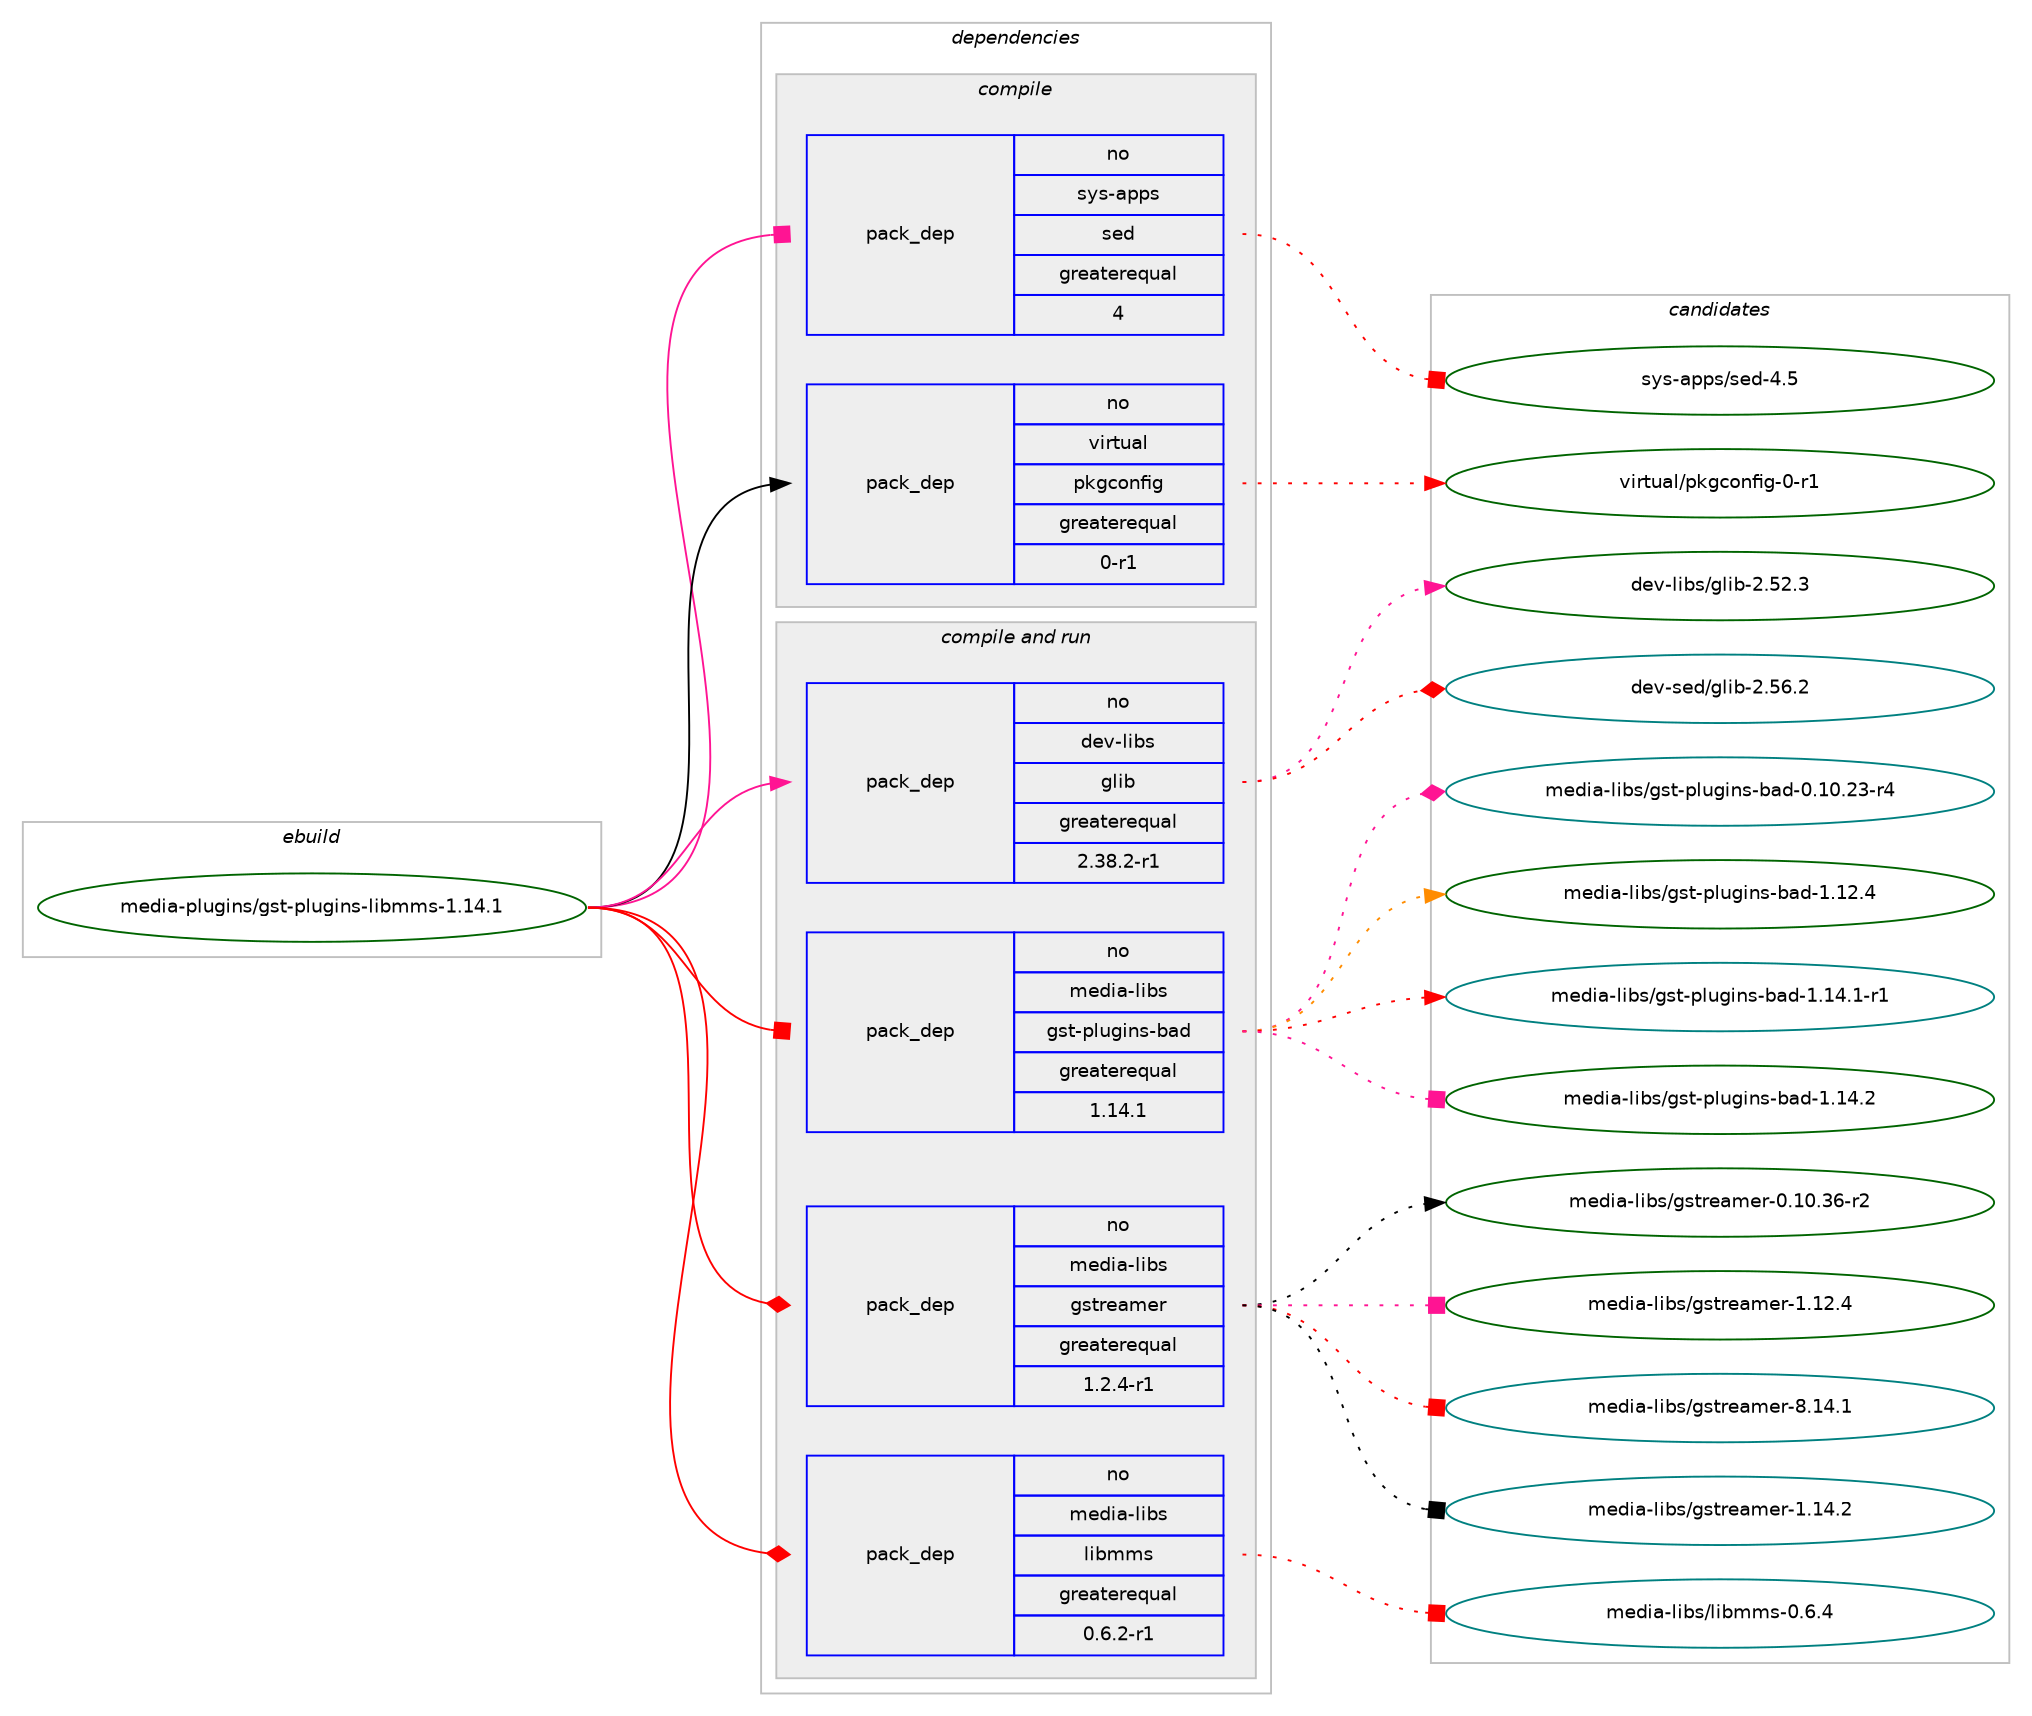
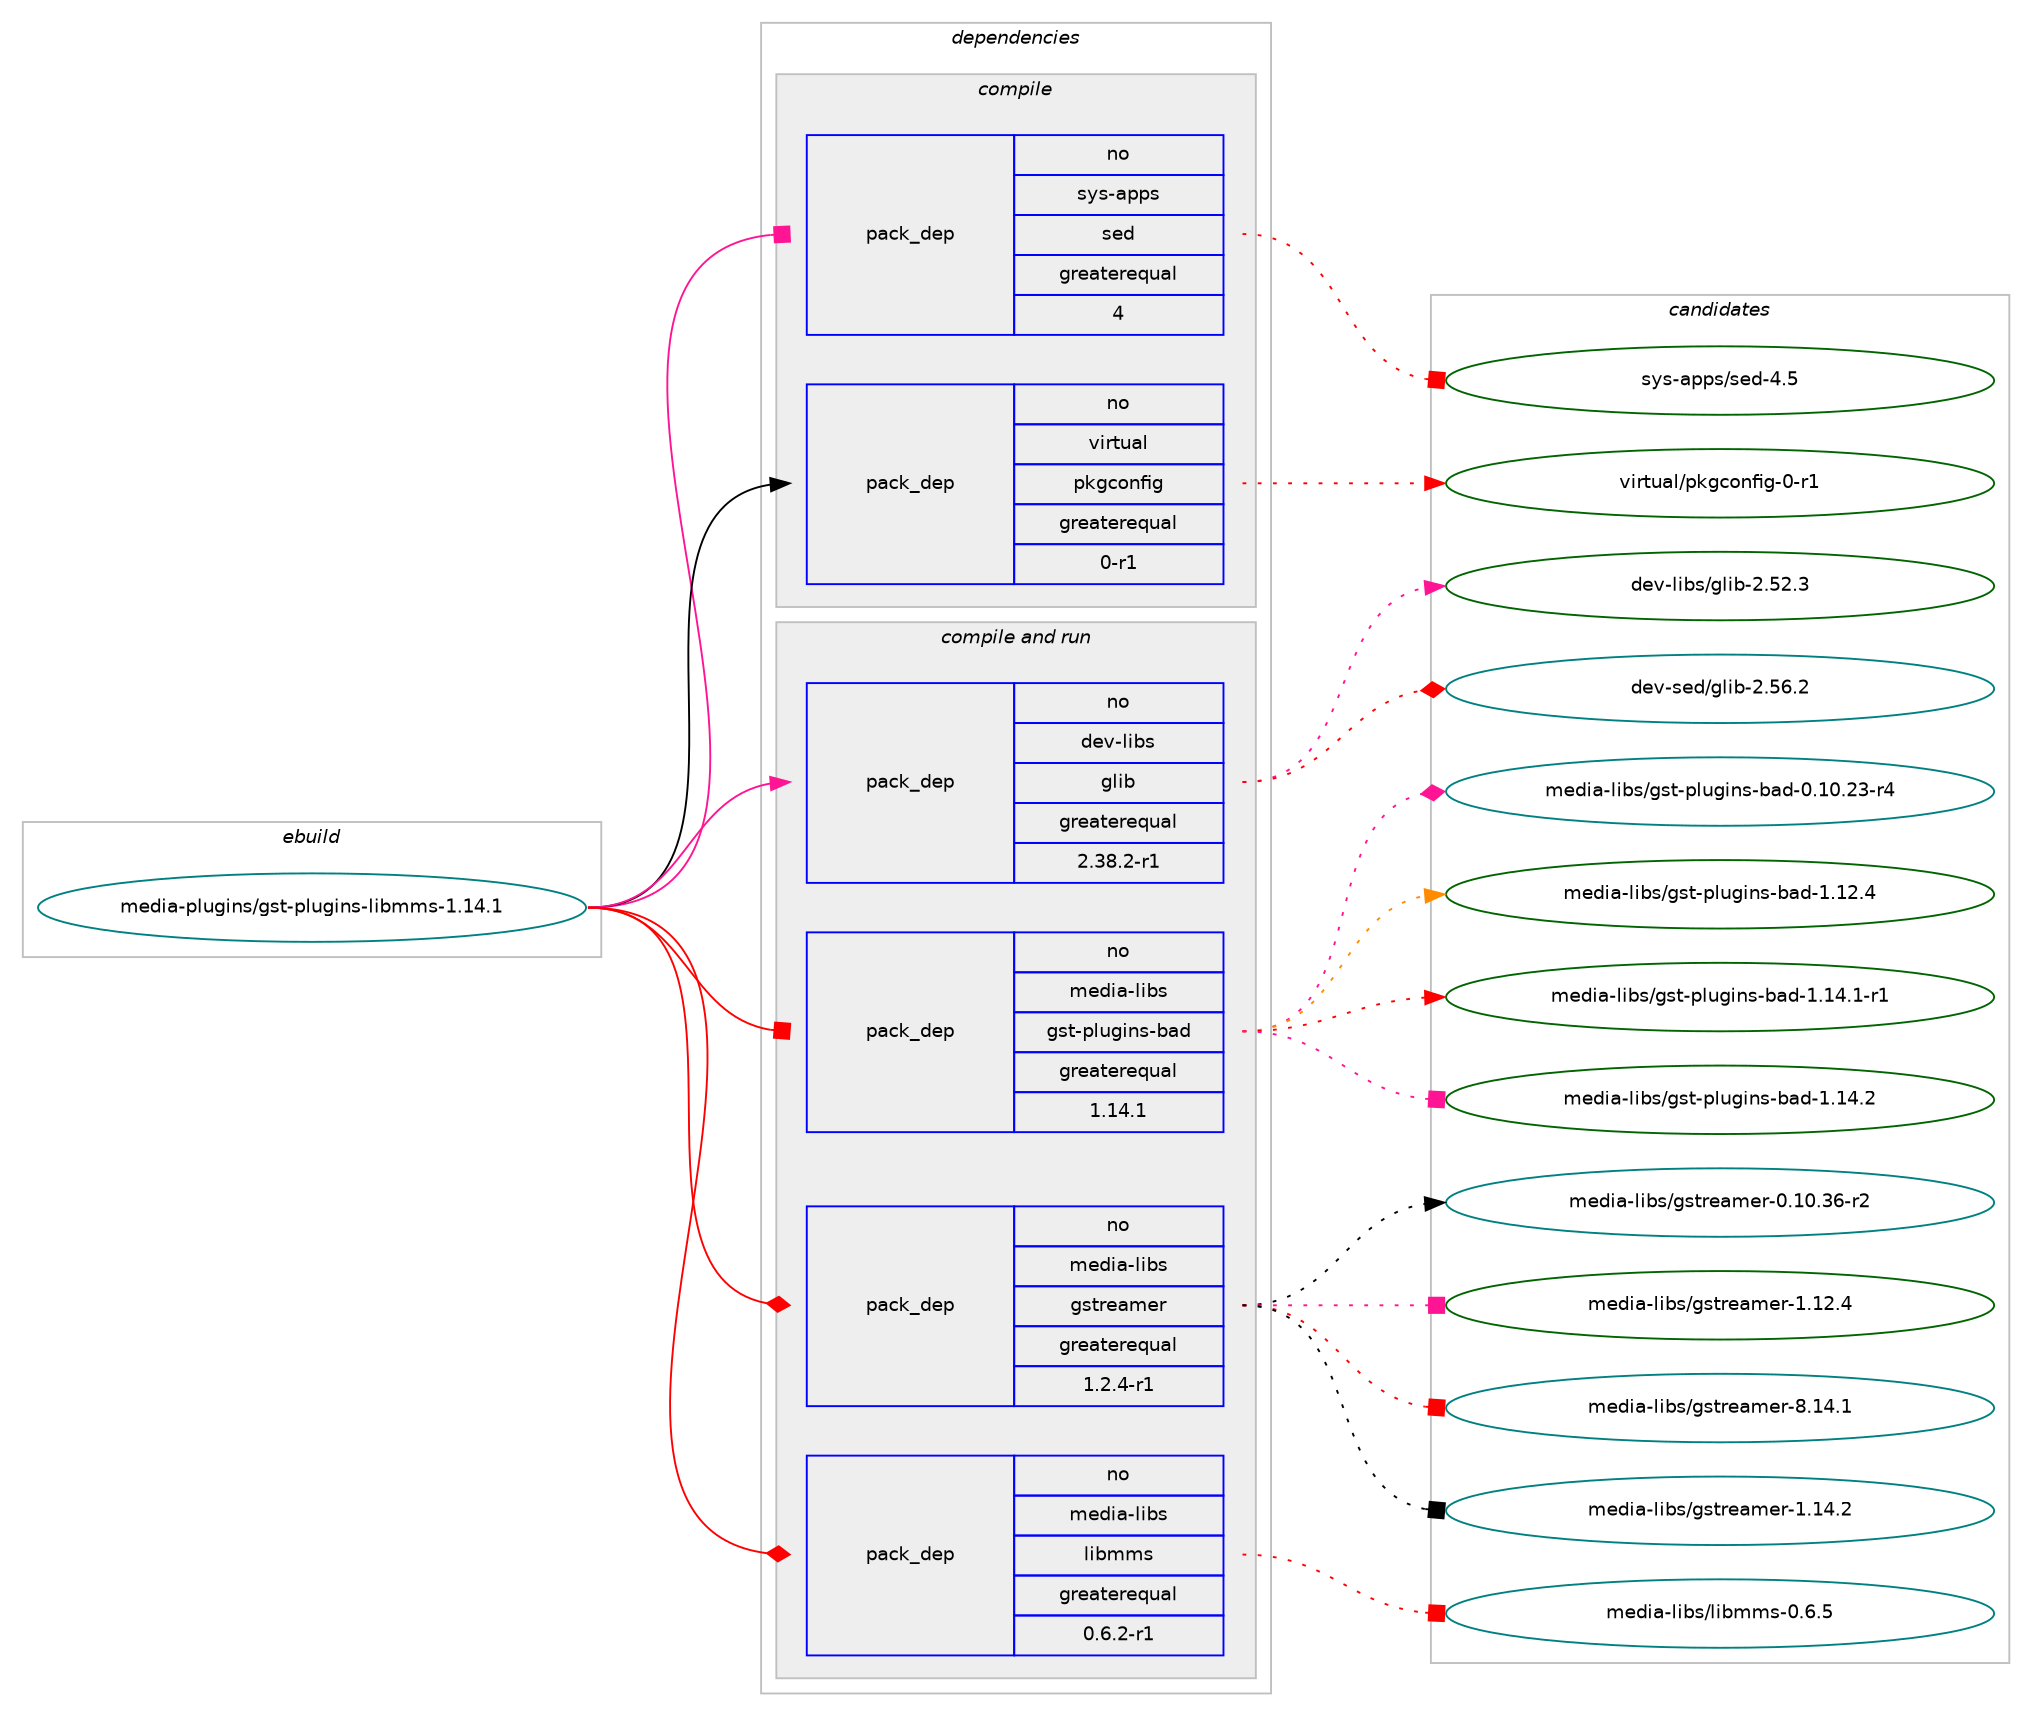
node "media-plugins/gst-plugins-libmms-1.14.1": color darkgreen -> teal
node "media-libs/gst-plugins-bad-1.14.1-r1": color teal -> darkgreen
node "media-libs/gstreamer-0.10.36-r2": color darkgreen -> teal
node "media-libs/libmms-0.6.4": label "media-libs/libmms-0.6.4" -> "media-libs/libmms-0.6.5"
